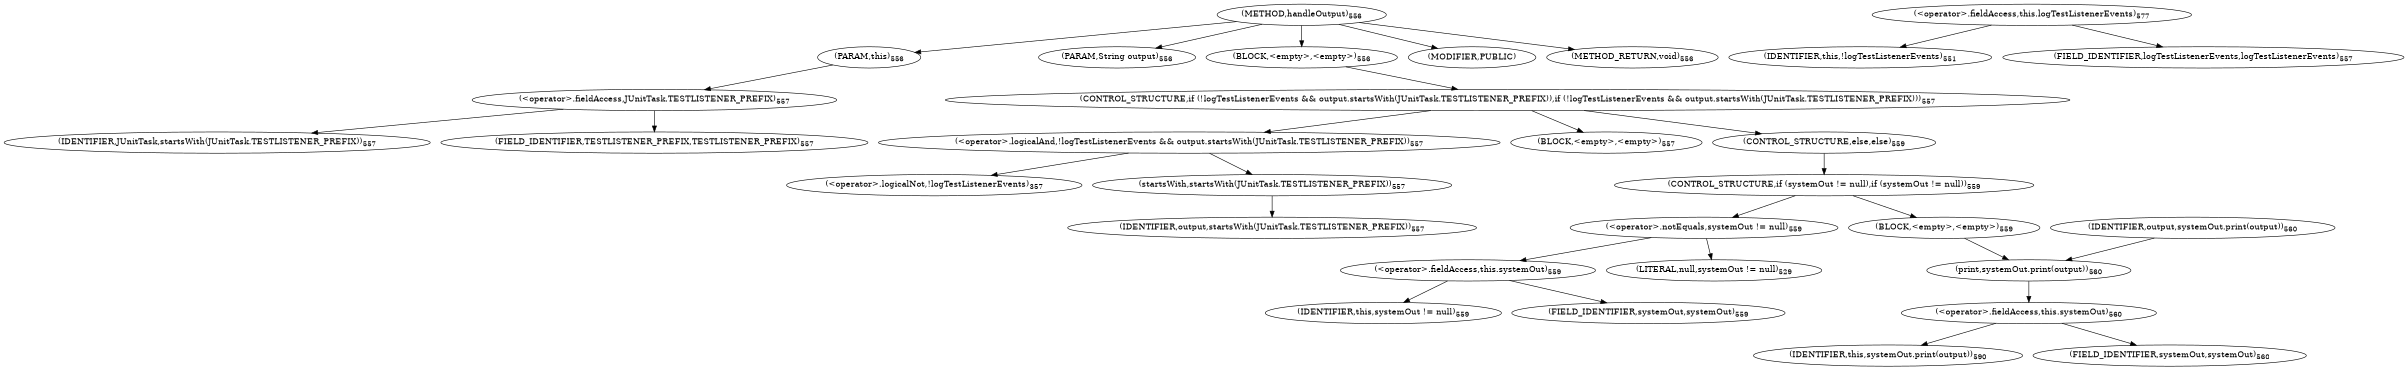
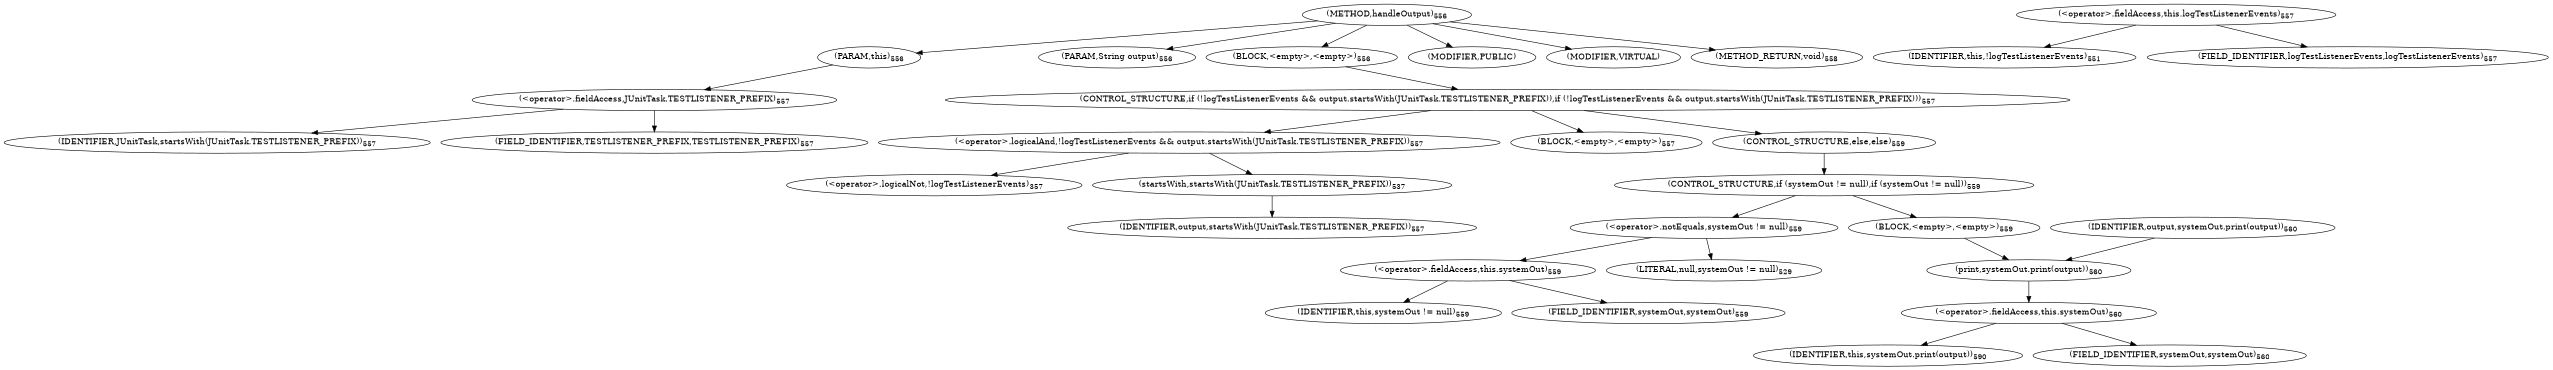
node "(<operator>.fieldAccess,this.logTestListenerEvents)": text "577" -> "557"
node "(MODIFIER,VIRTUAL)": added
node "(METHOD_RETURN,void)": text "556" -> "558"
node "(startsWith,startsWith(JUnitTask.TESTLISTENER_PREFIX))": text "557" -> "537"
